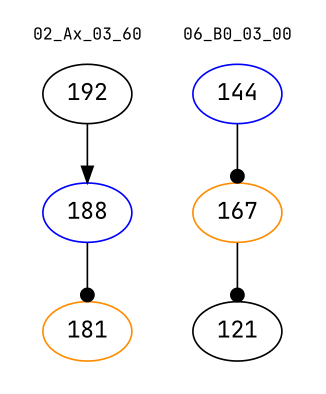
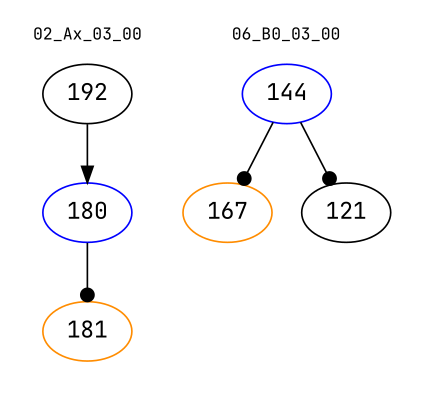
cluster "02_Ax_03_60": label "02_Ax_03_60" -> "02_Ax_03_00"
node "188": label "188" -> "180"
edge "167" -> "121": now "144" -> "121"
